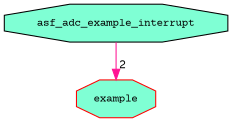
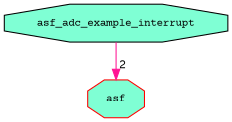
node "example": label "example" -> "asf"
